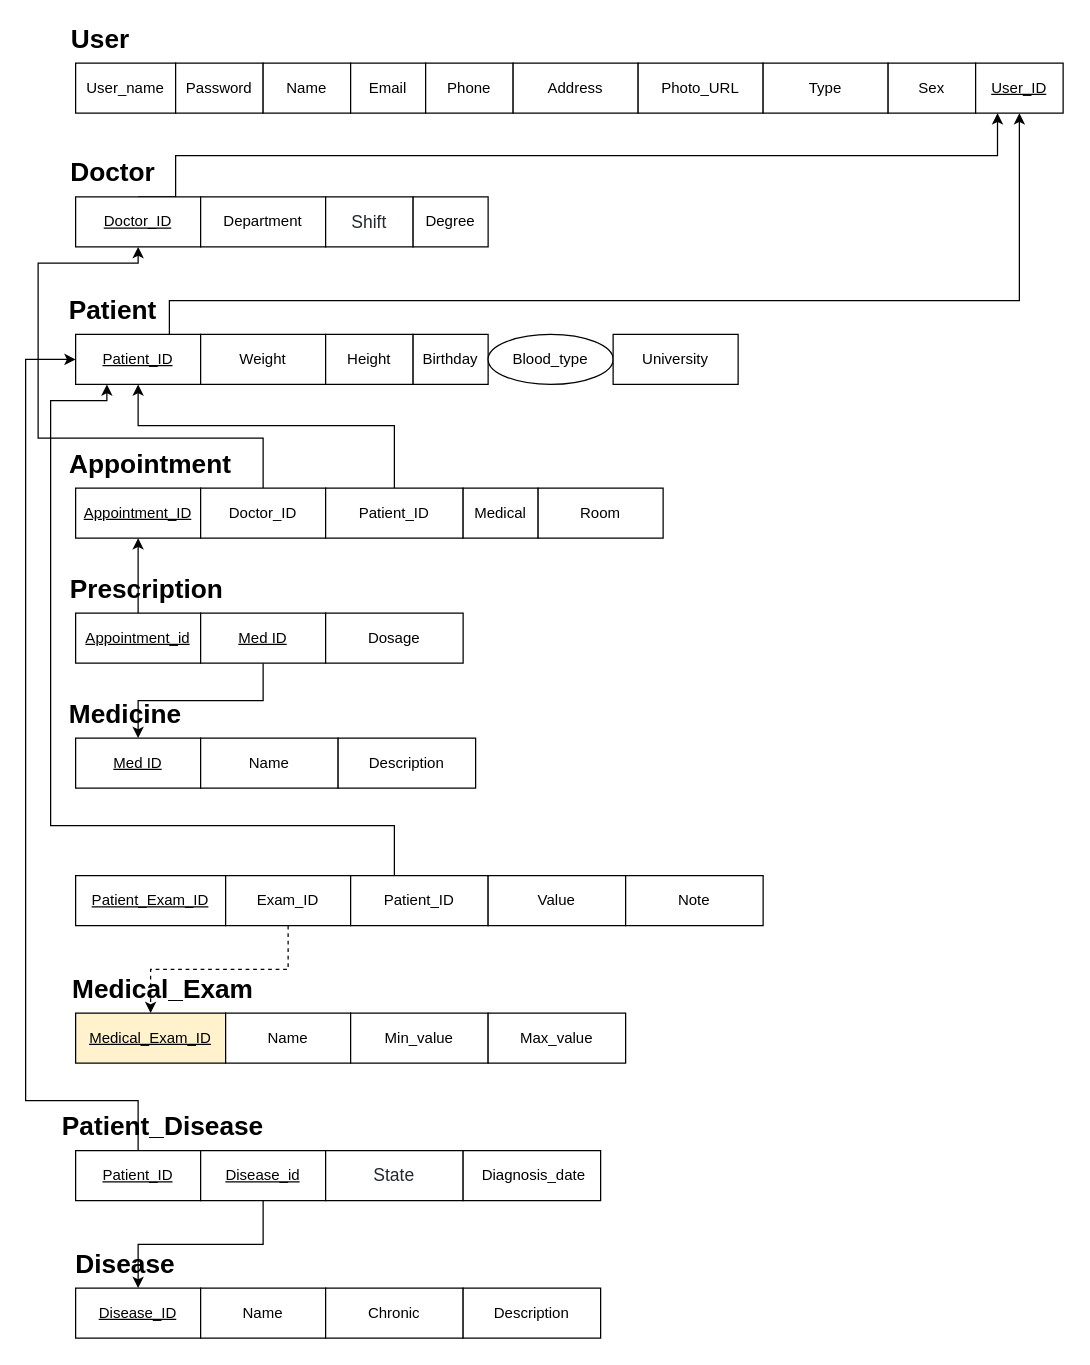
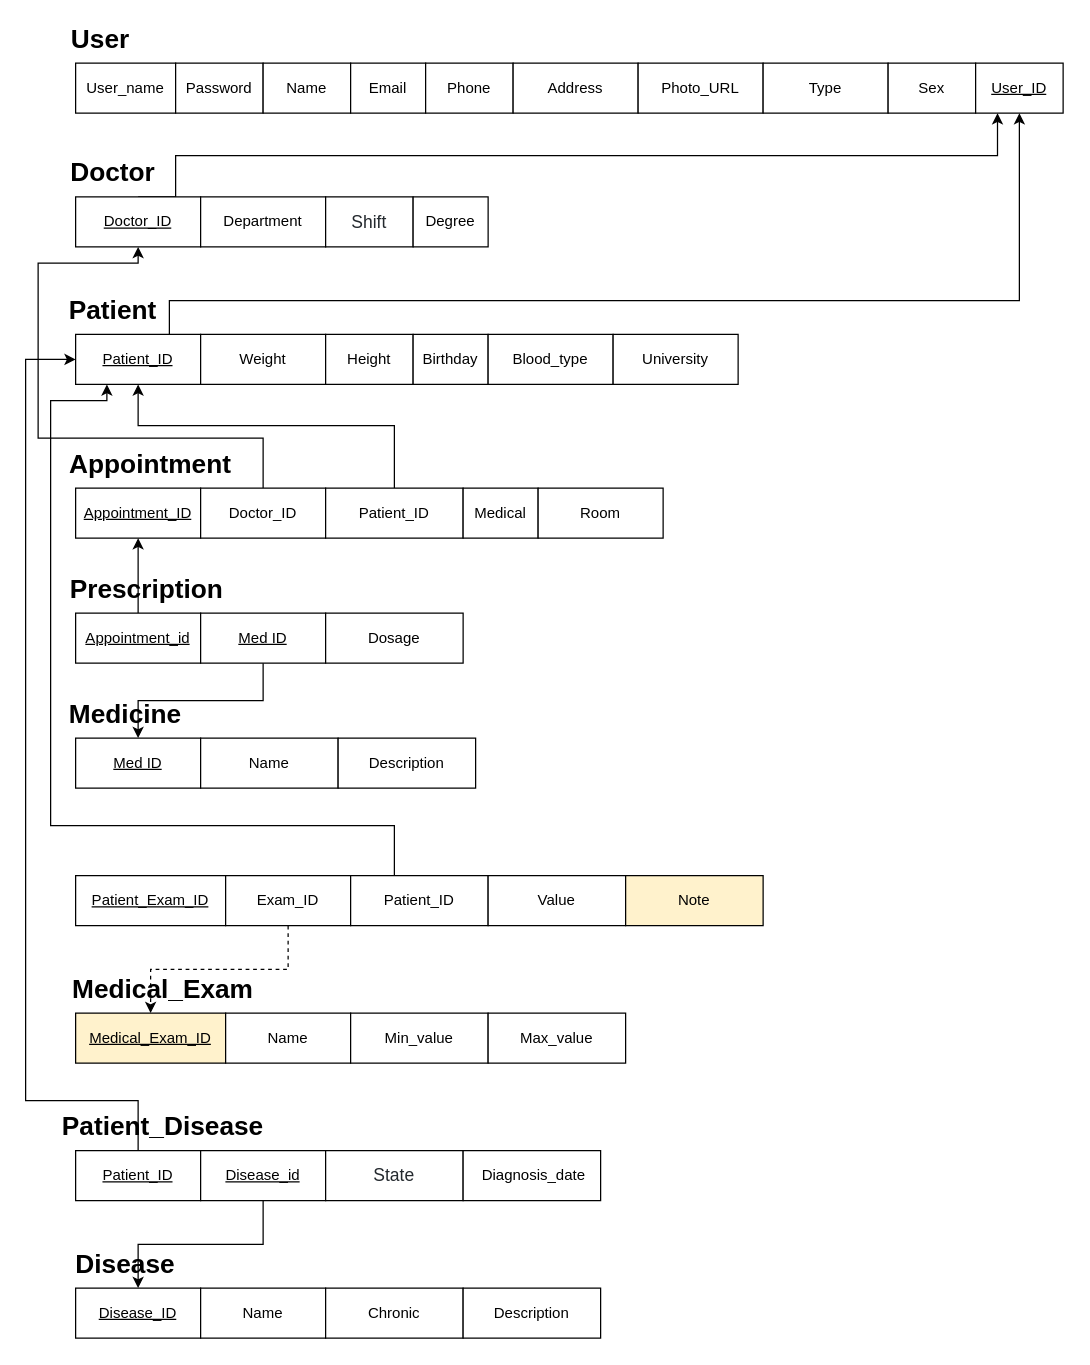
node "Blood_type": shape ellipse -> rectangle
node "Note": fillcolor #ffffff -> #fff2cc
